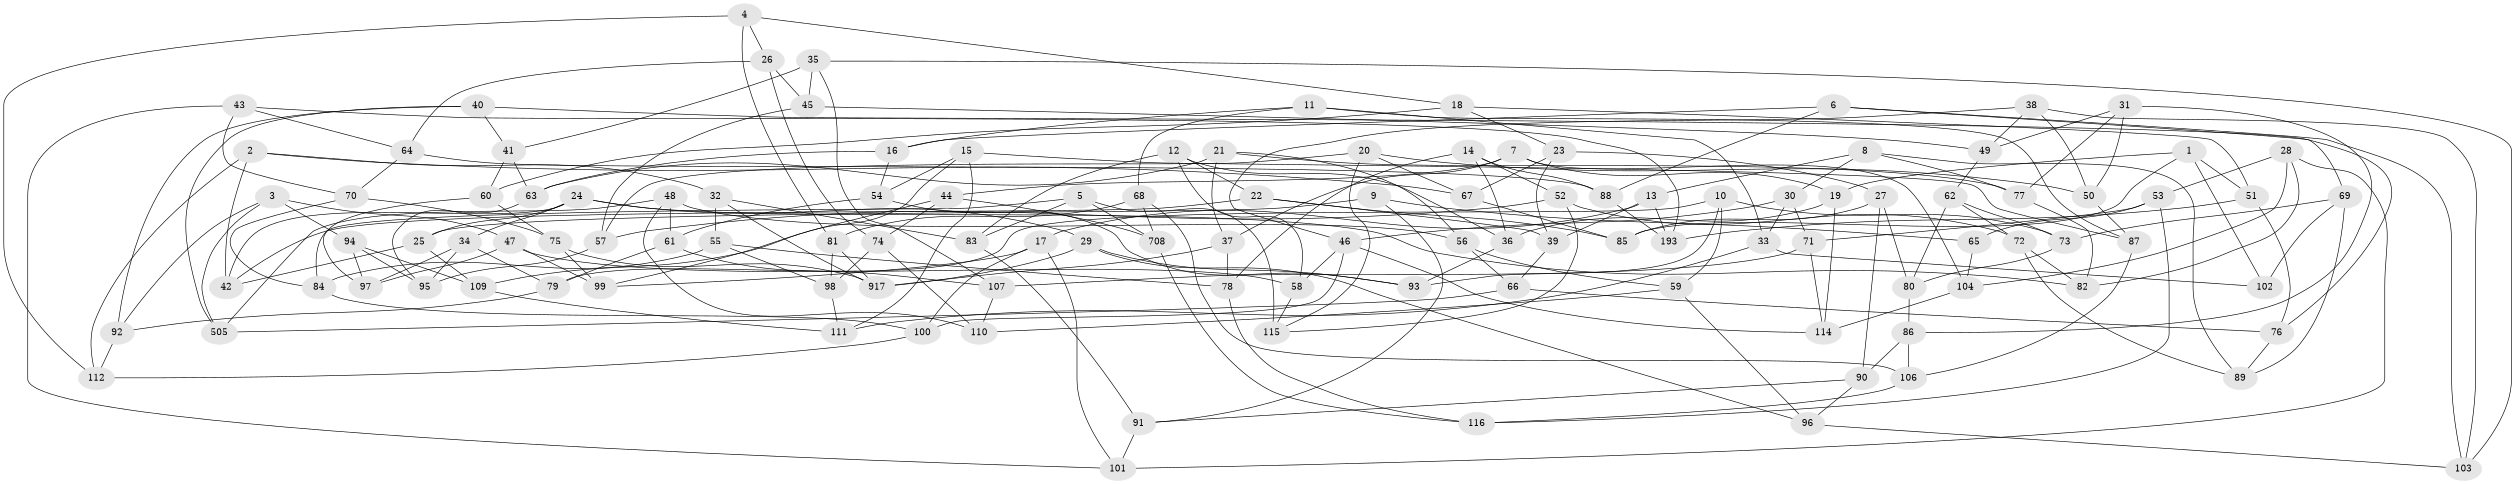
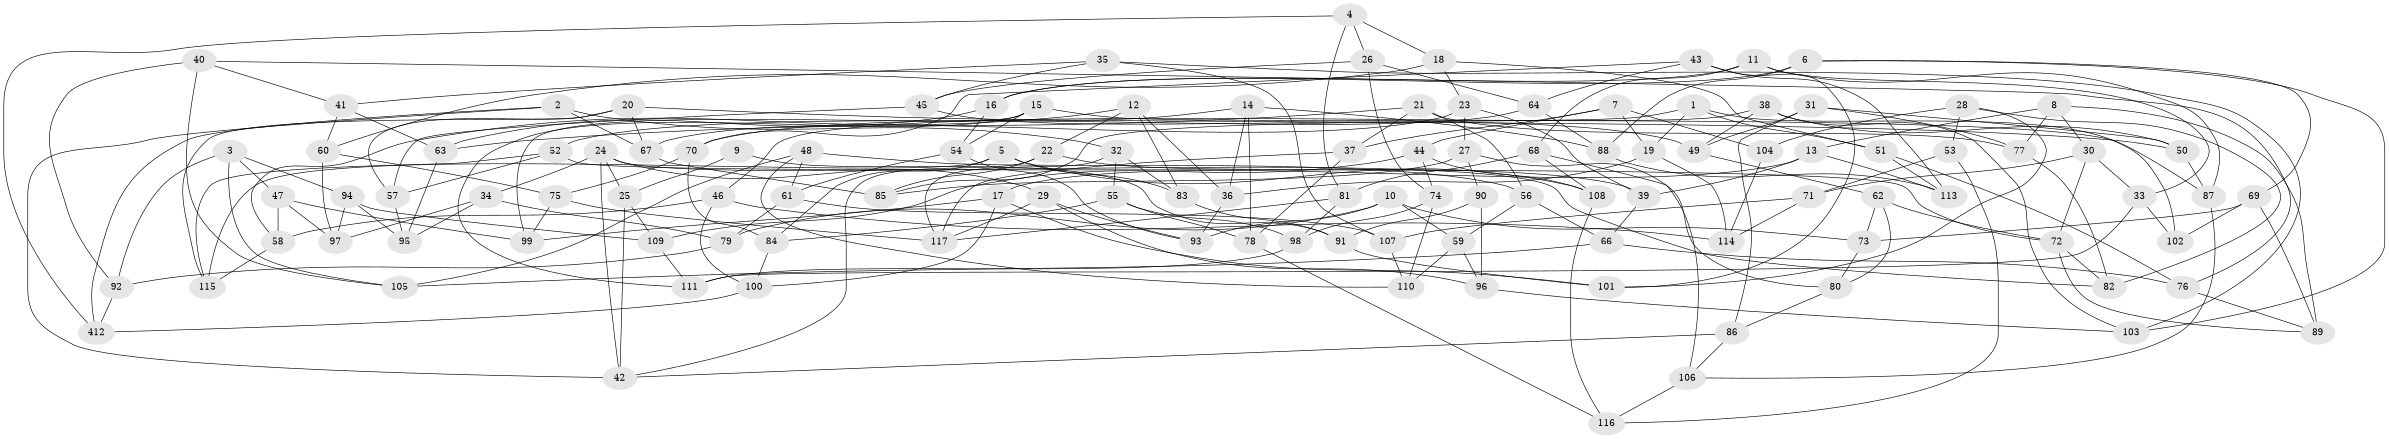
edge "30" -- "46": now "30" -- "72"
node "708": label "708" -> "108"
node "193": label "193" -> "113"
node "65": removed
node "917": label "917" -> "117"
node "505": label "505" -> "105"
edge "86" -- "90": now "86" -- "42"
node "112": label "112" -> "412"
